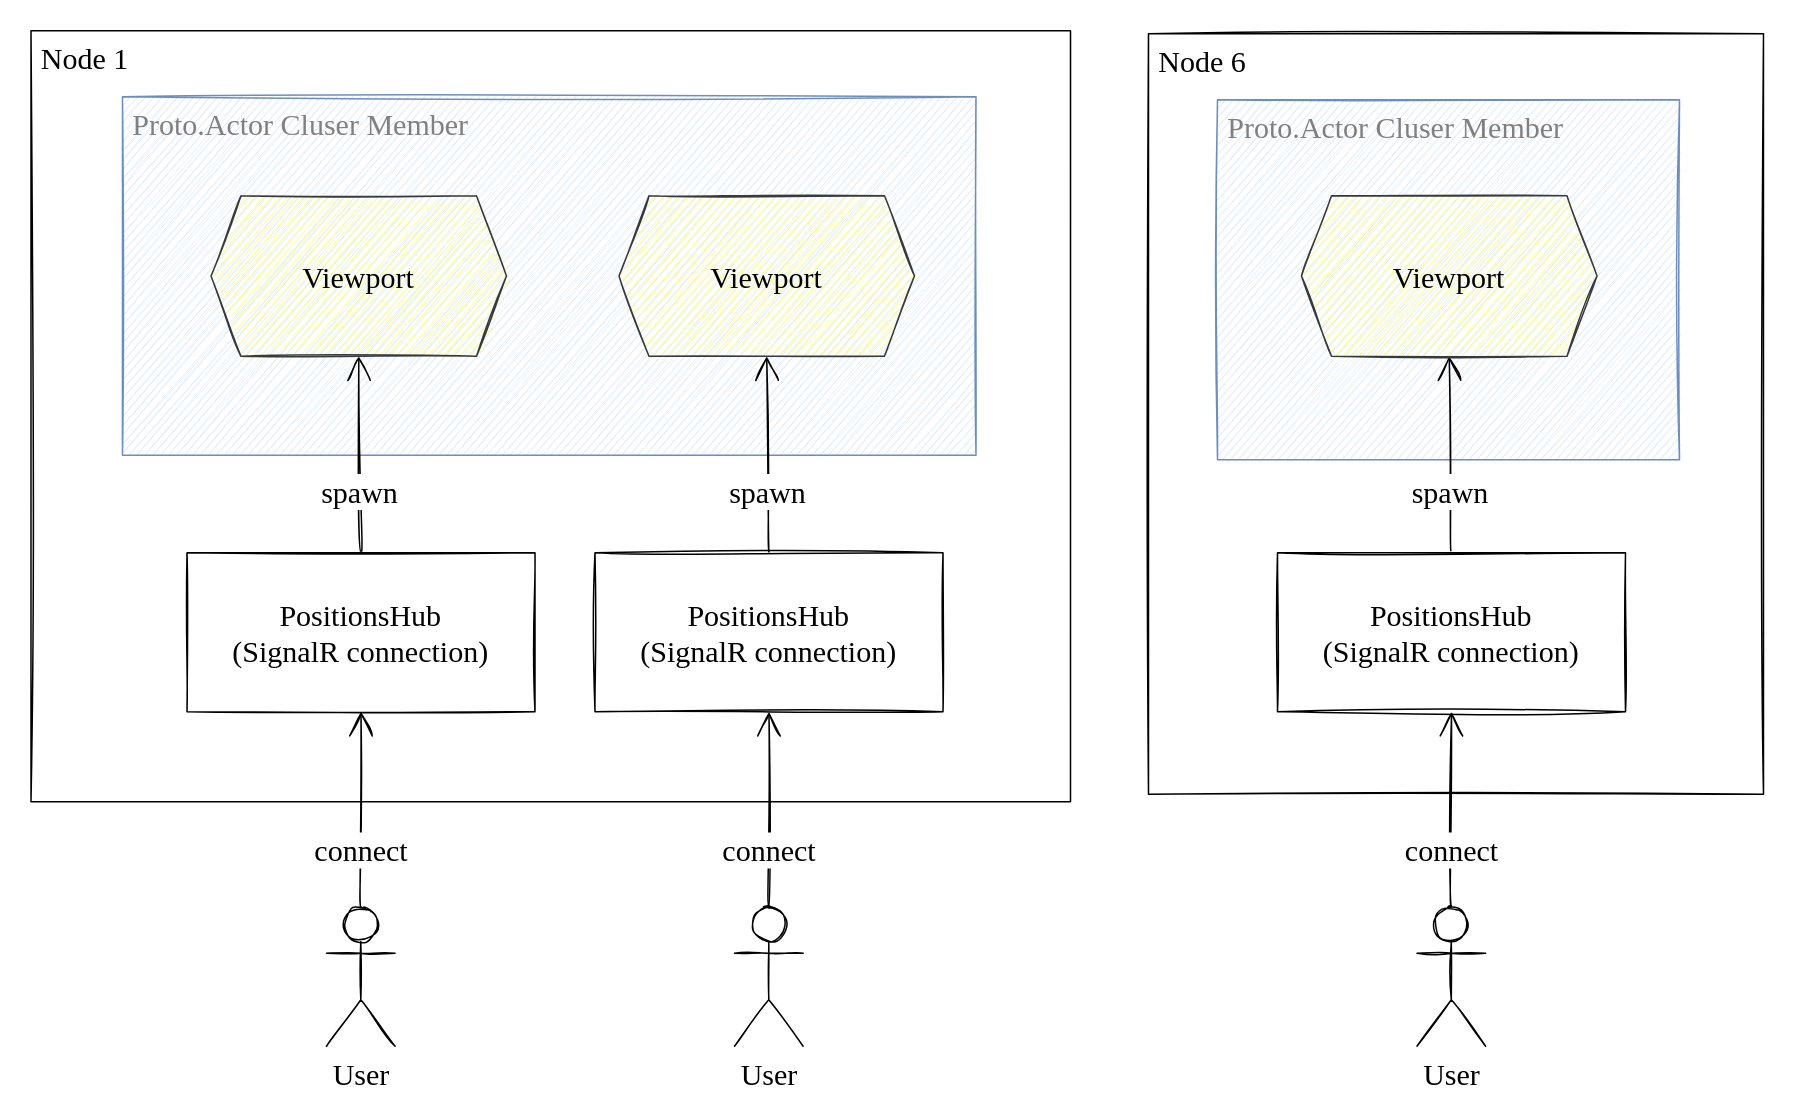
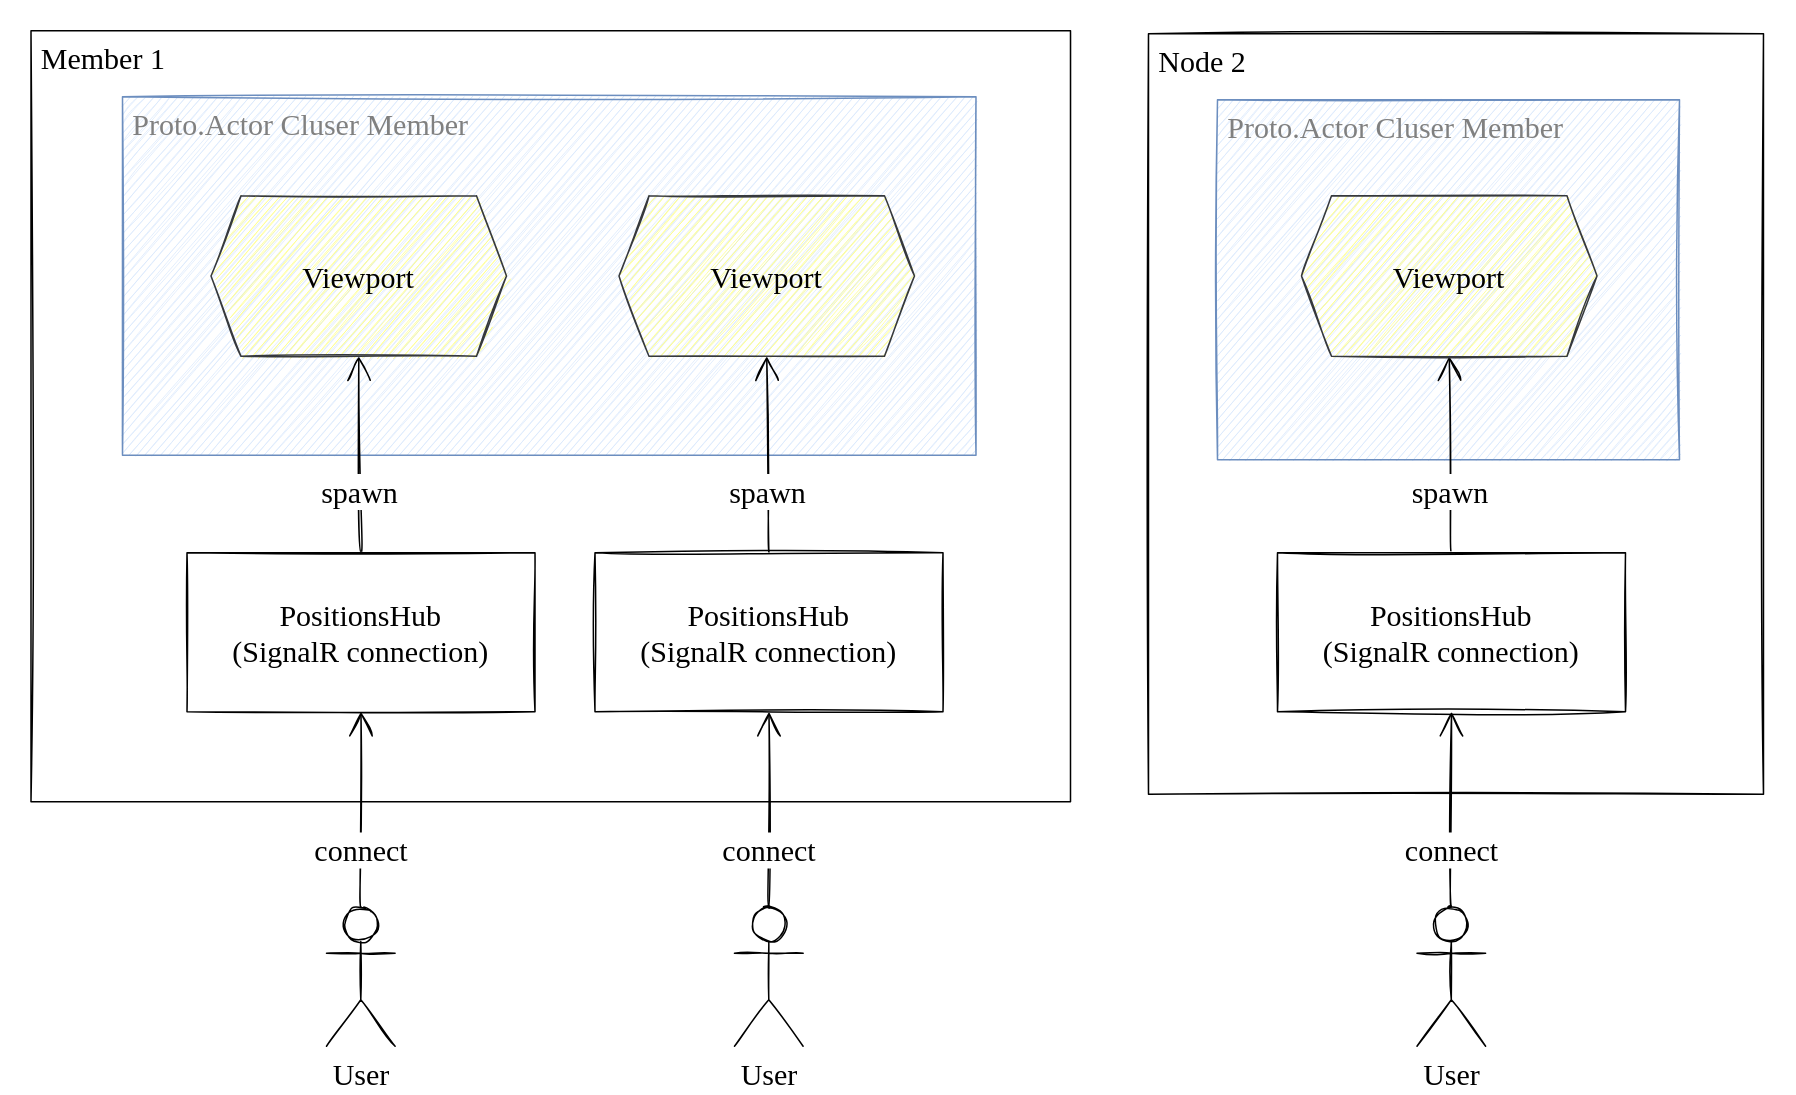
node "Node 1": label "Node 1" -> "Member 1"
node "Node 6": label "Node 6" -> "Node 2"
